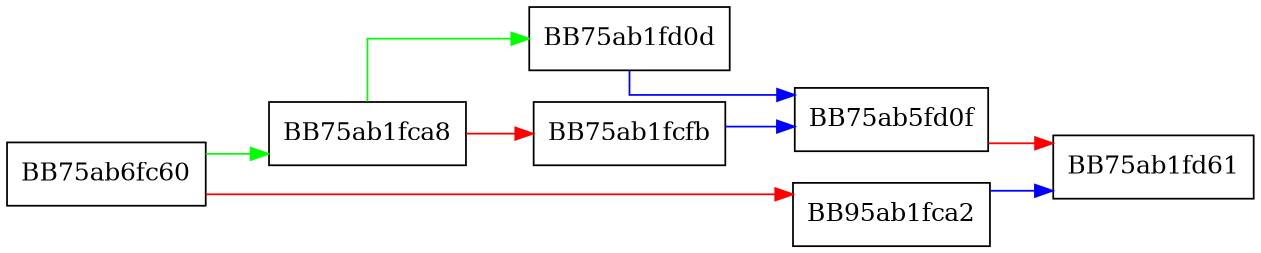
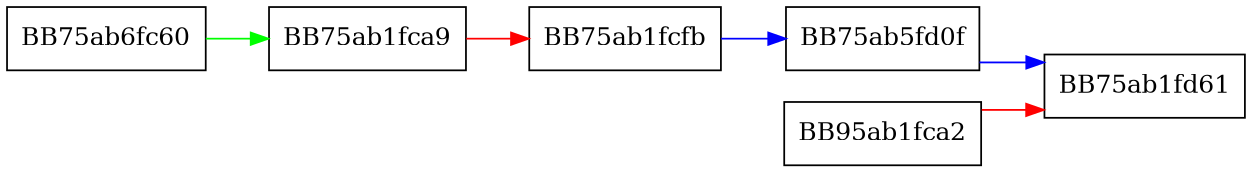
node "BB75ab1fd0d": removed
node "BB75ab1fca8": label "BB75ab1fca8" -> "BB75ab1fca9"
edge "BB75ab5fd0f" -> "BB75ab1fd61": color red -> blue
edge "BB95ab1fca2" -> "BB75ab1fd61": color blue -> red
edge "BB75ab6fc60" -> "BB95ab1fca2": removed
